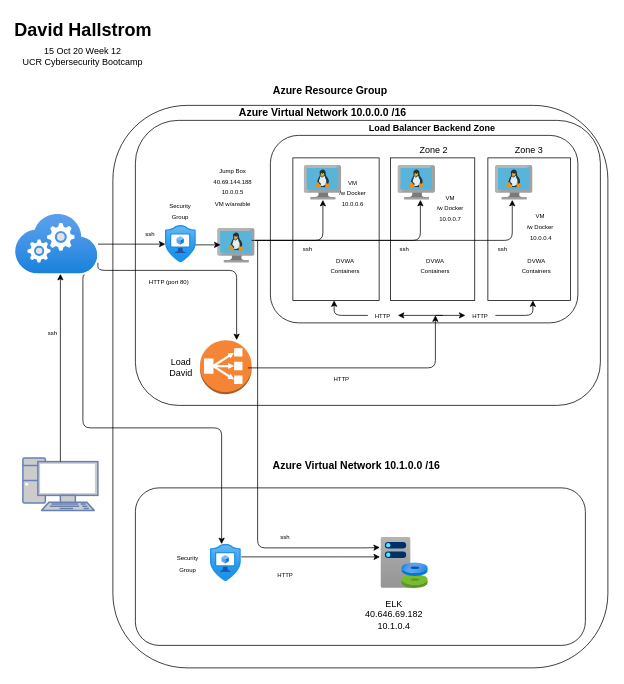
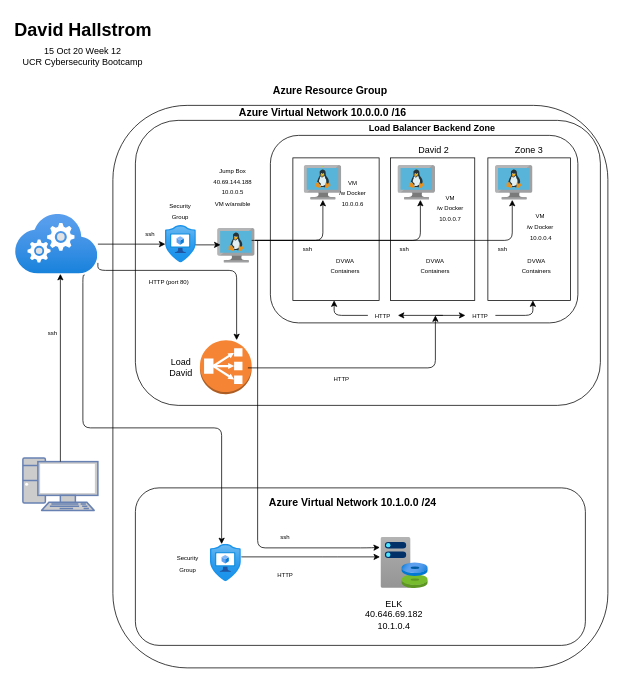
node "Zone 2": label "Zone 2" -> "David 2"
node "Azure Virtual Network 10.1.0.0 /16": removed
node "Azure Virtual Network 10.1.0.0 /24": added
